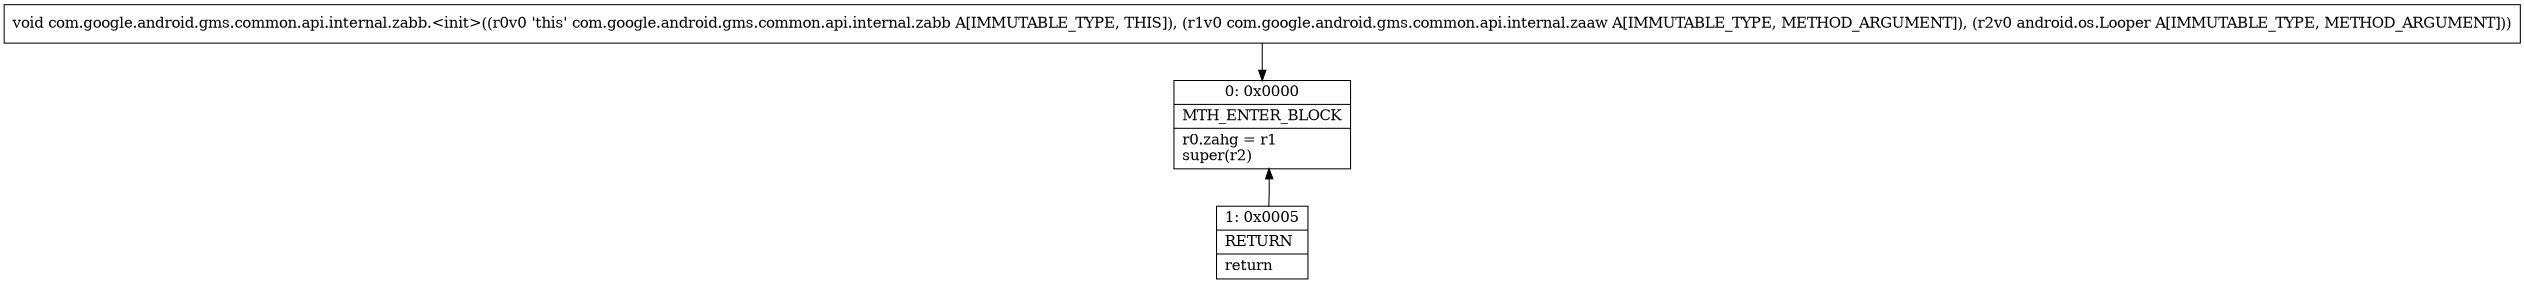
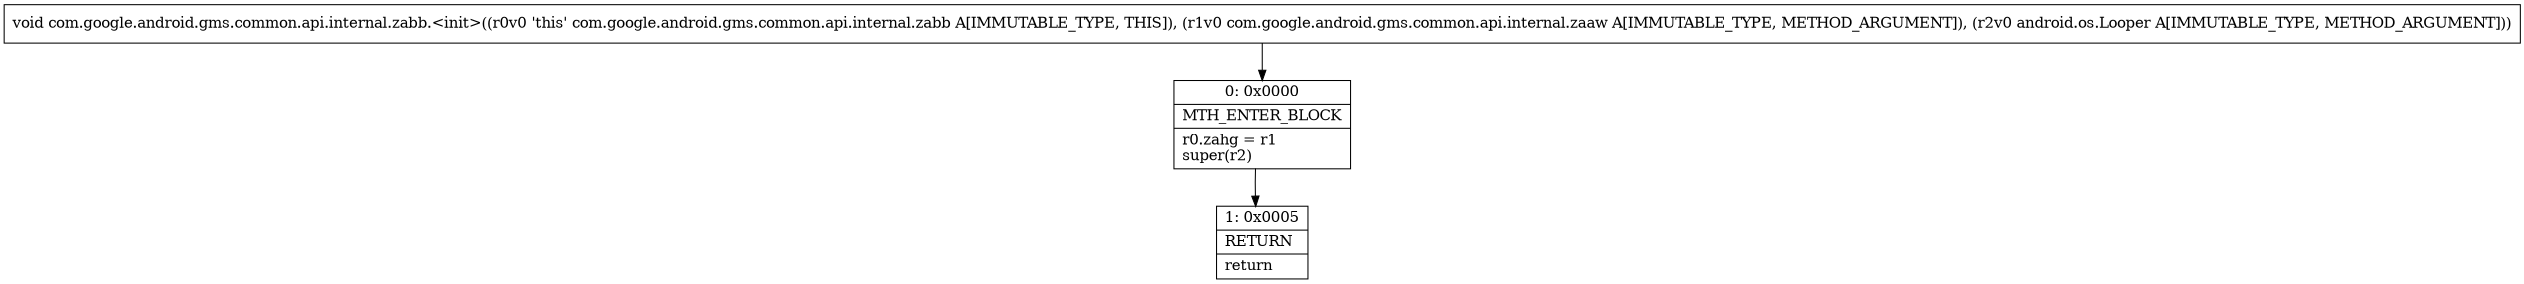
edge "1: 0x0005" -> "0: 0x0000": reversed
